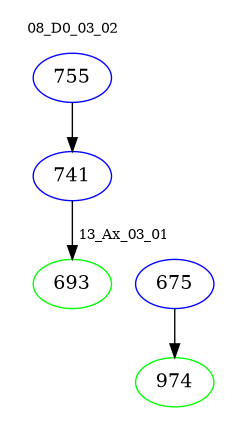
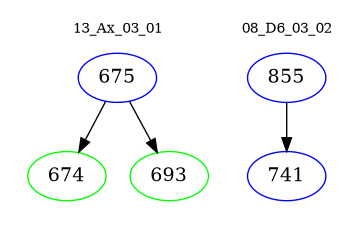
cluster "08_D0_03_02": label "08_D0_03_02" -> "08_D6_03_02"
node "755": label "755" -> "855"
edge "741" -> "693": now "675" -> "693"
node "974": label "974" -> "674"
